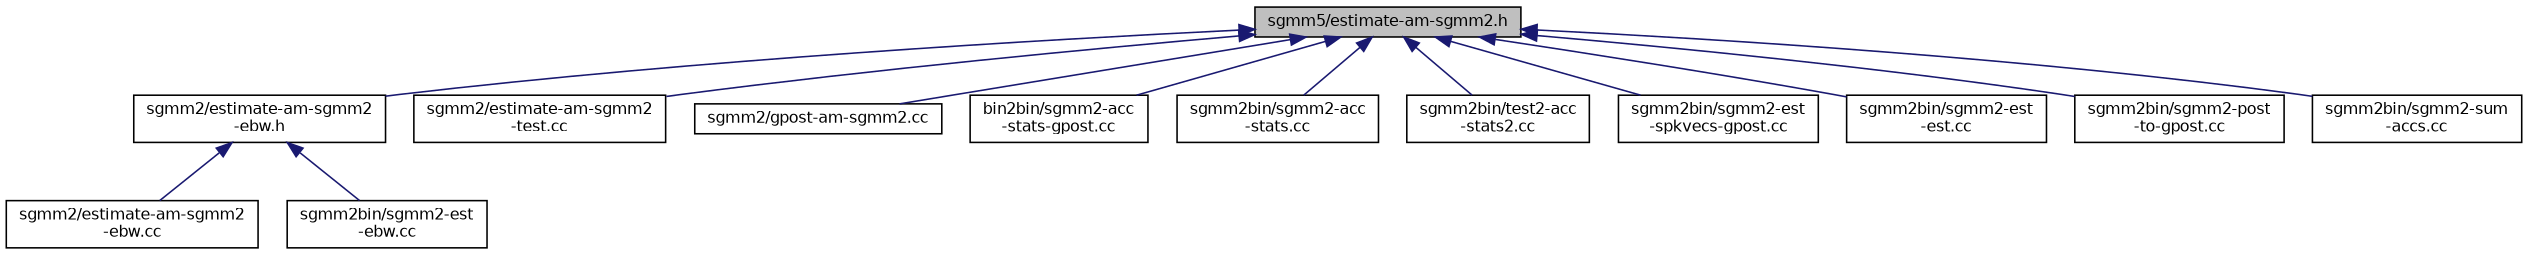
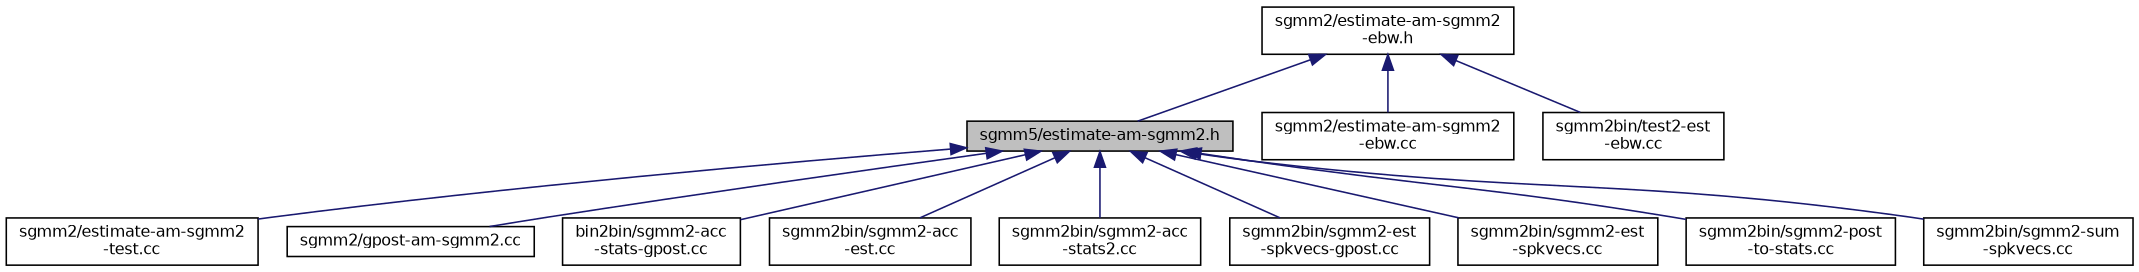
edge "sgmm2/estimate-am-sgmm2 -ebw.h" -> "sgmm5/estimate-am-sgmm2.h": reversed
node "sgmm2bin/sgmm2-acc -stats.cc": label "sgmm2bin/sgmm2-acc -stats.cc" -> "sgmm2bin/sgmm2-acc -est.cc"
node "sgmm2bin/test2-acc -stats2.cc": label "sgmm2bin/test2-acc -stats2.cc" -> "sgmm2bin/sgmm2-acc -stats2.cc"
node "sgmm2bin/sgmm2-est -est.cc": label "sgmm2bin/sgmm2-est -est.cc" -> "sgmm2bin/sgmm2-est -spkvecs.cc"
node "sgmm2bin/sgmm2-post -to-gpost.cc": label "sgmm2bin/sgmm2-post -to-gpost.cc" -> "sgmm2bin/sgmm2-post -to-stats.cc"
node "sgmm2bin/sgmm2-sum -accs.cc": label "sgmm2bin/sgmm2-sum -accs.cc" -> "sgmm2bin/sgmm2-sum -spkvecs.cc"
node "sgmm2bin/sgmm2-est -ebw.cc": label "sgmm2bin/sgmm2-est -ebw.cc" -> "sgmm2bin/test2-est -ebw.cc"
